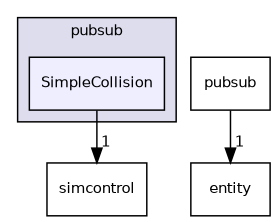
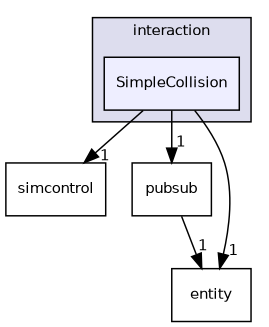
cluster "pubsub": label "pubsub" -> "interaction"
edge "SimpleCollision" -> "pubsub": added
edge "SimpleCollision" -> "entity": added
